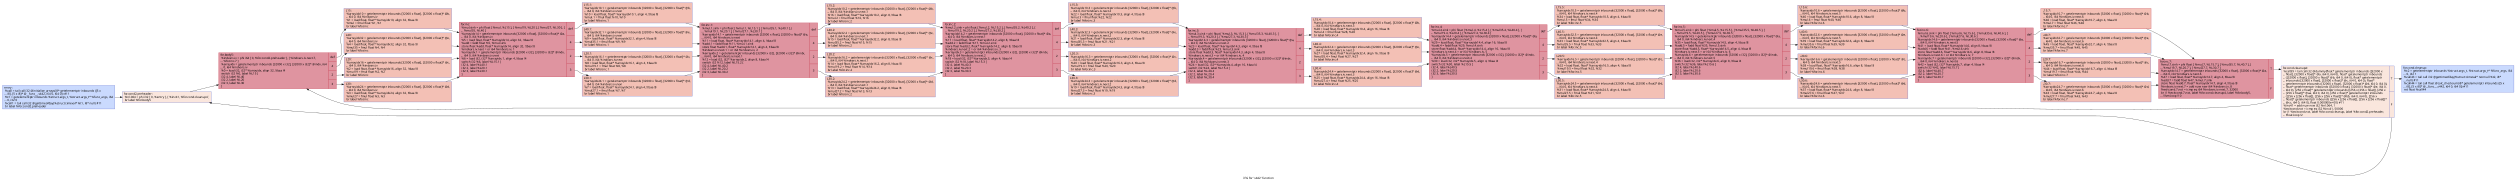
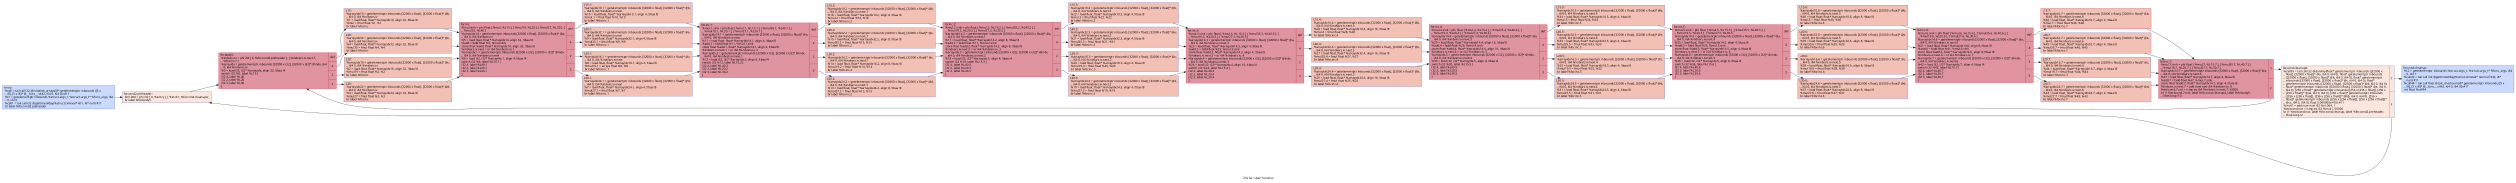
node "L20.1:": text "%mul19.1 = fmul float %8, %8" -> "%mul19.1 = arrays float %8, %8"
